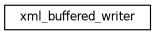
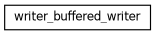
node "xml_buffered_writer": label "xml_buffered_writer" -> "writer_buffered_writer"
